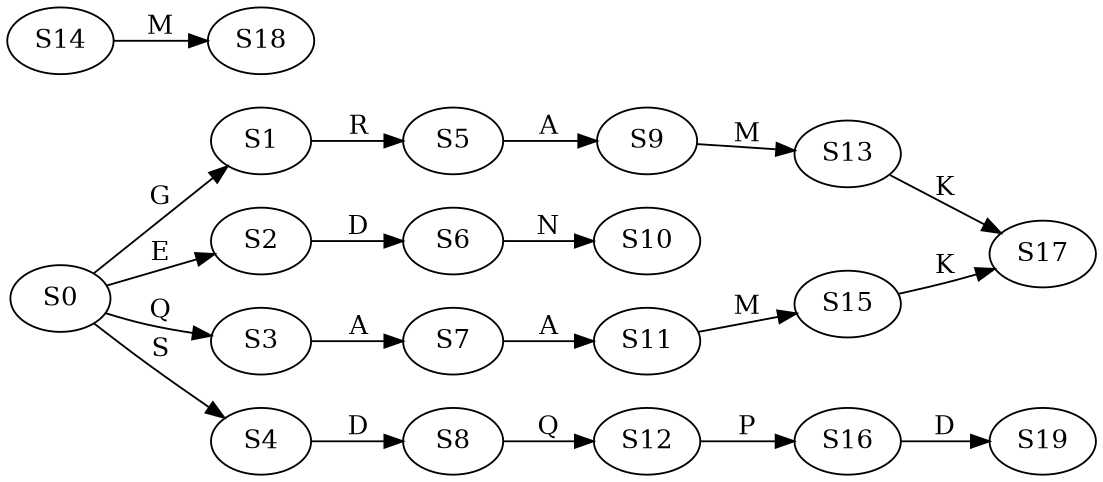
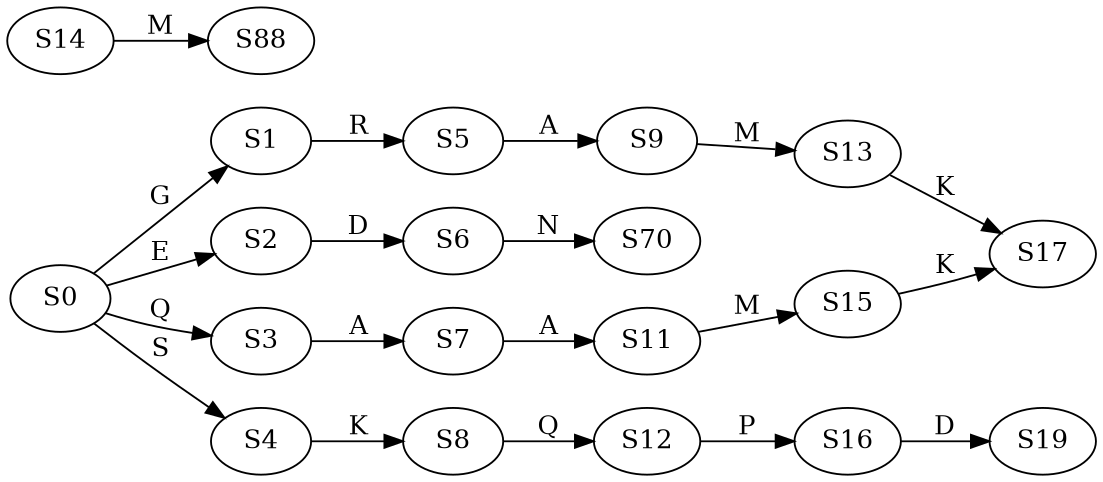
node "S18": label "S18" -> "S88"
node "S10": label "S10" -> "S70"
edge "S4" -> "S8": label "D" -> "K"
